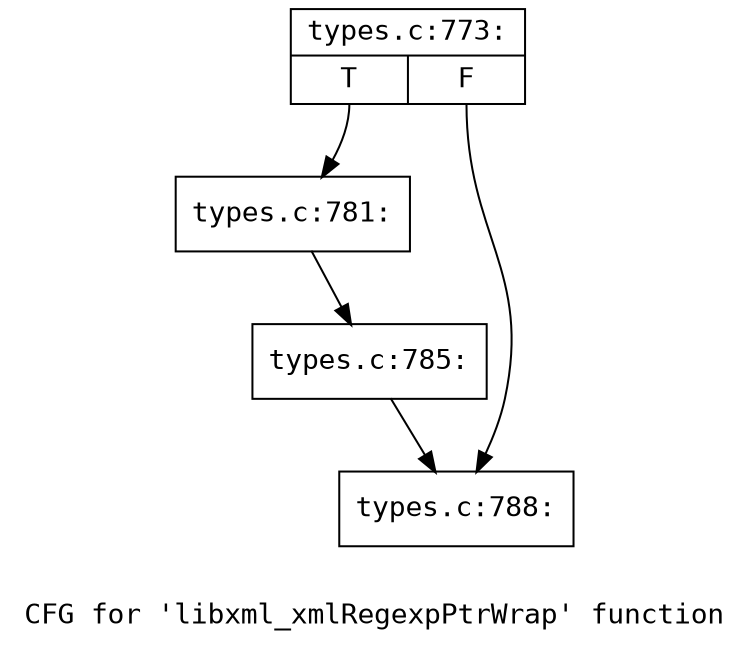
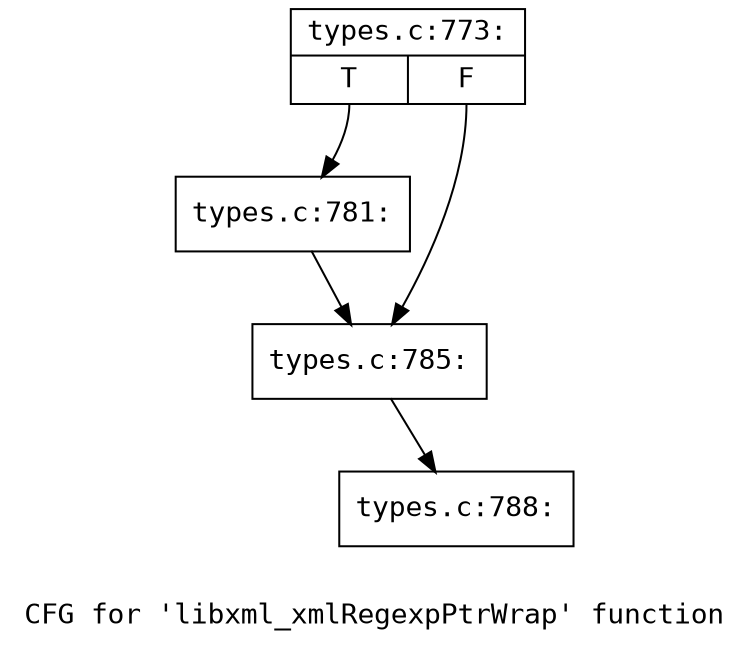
edge "types.c:773:" -> "types.c:788:": now "types.c:773:" -> "types.c:785:"
